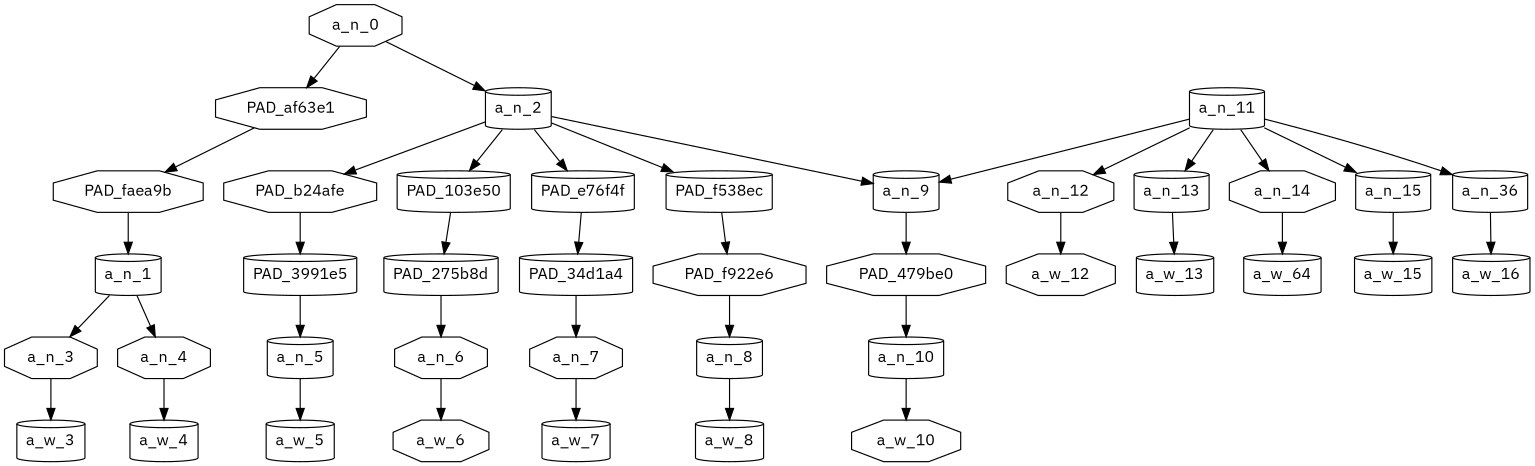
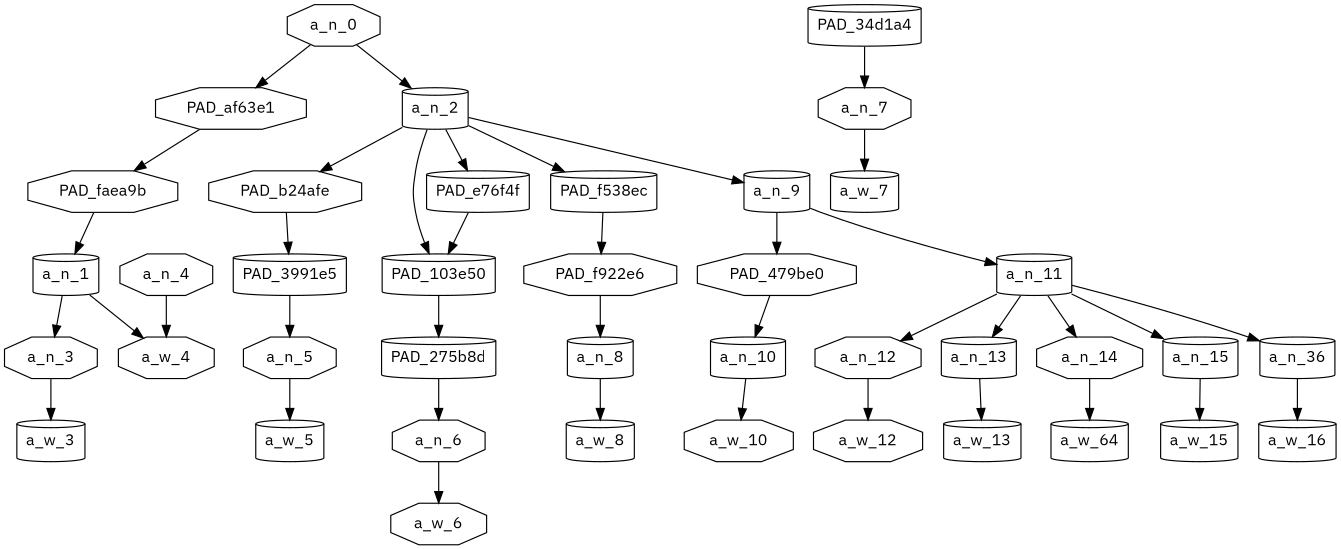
edge "a_n_11" -> "a_n_9": reversed
edge "PAD_e76f4f" -> "PAD_34d1a4": now "PAD_e76f4f" -> "PAD_103e50"
edge "a_n_1" -> "a_n_4": now "a_n_1" -> "a_w_4"
node "a_n_5": shape cylinder -> octagon
node "a_w_4": shape cylinder -> octagon
